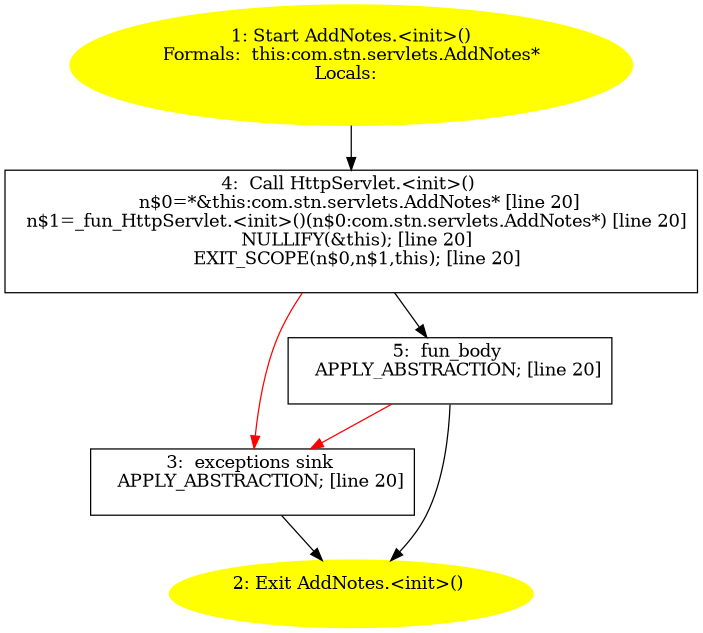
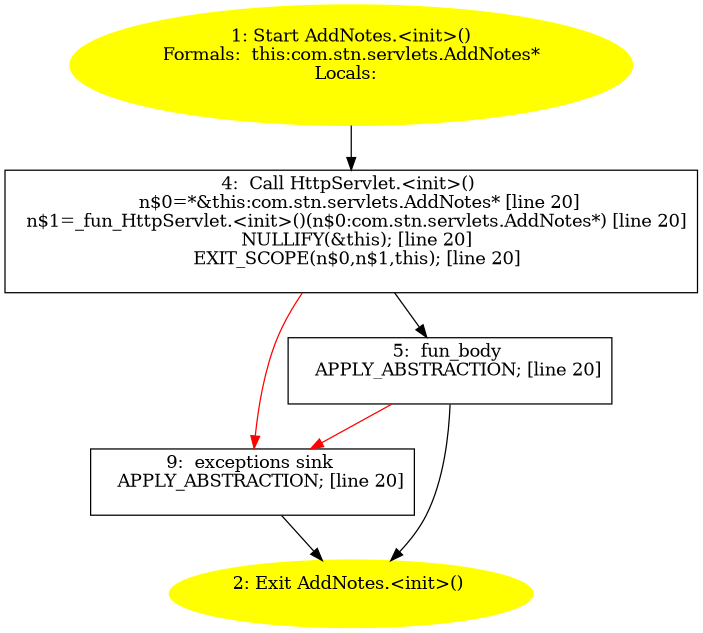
node "3:  exceptions sink APPLY_ABSTRACTION; [line 20]": label "3:  exceptions sink APPLY_ABSTRACTION; [line 20]" -> "9:  exceptions sink APPLY_ABSTRACTION; [line 20]"
